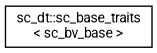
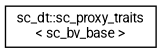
node "sc_dt::sc_base_traits < sc_bv_base >": label "sc_dt::sc_base_traits < sc_bv_base >" -> "sc_dt::sc_proxy_traits < sc_bv_base >"
